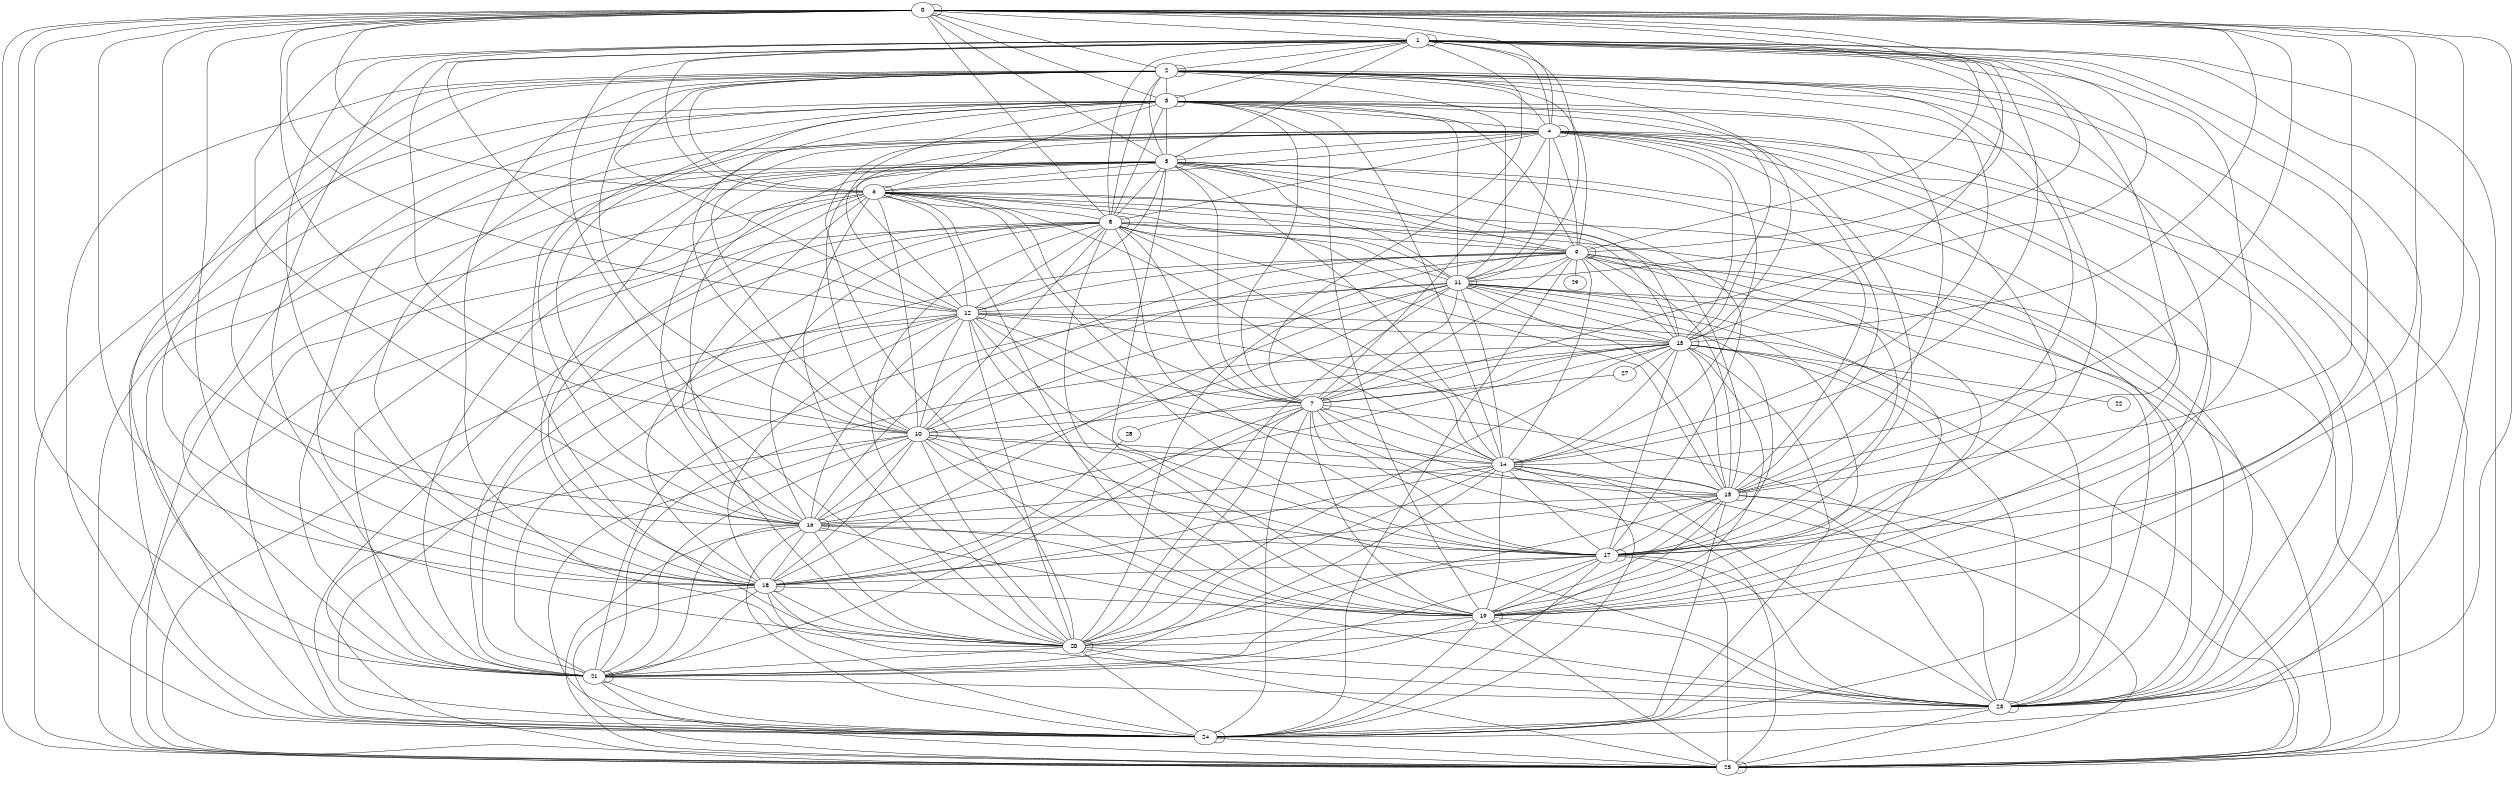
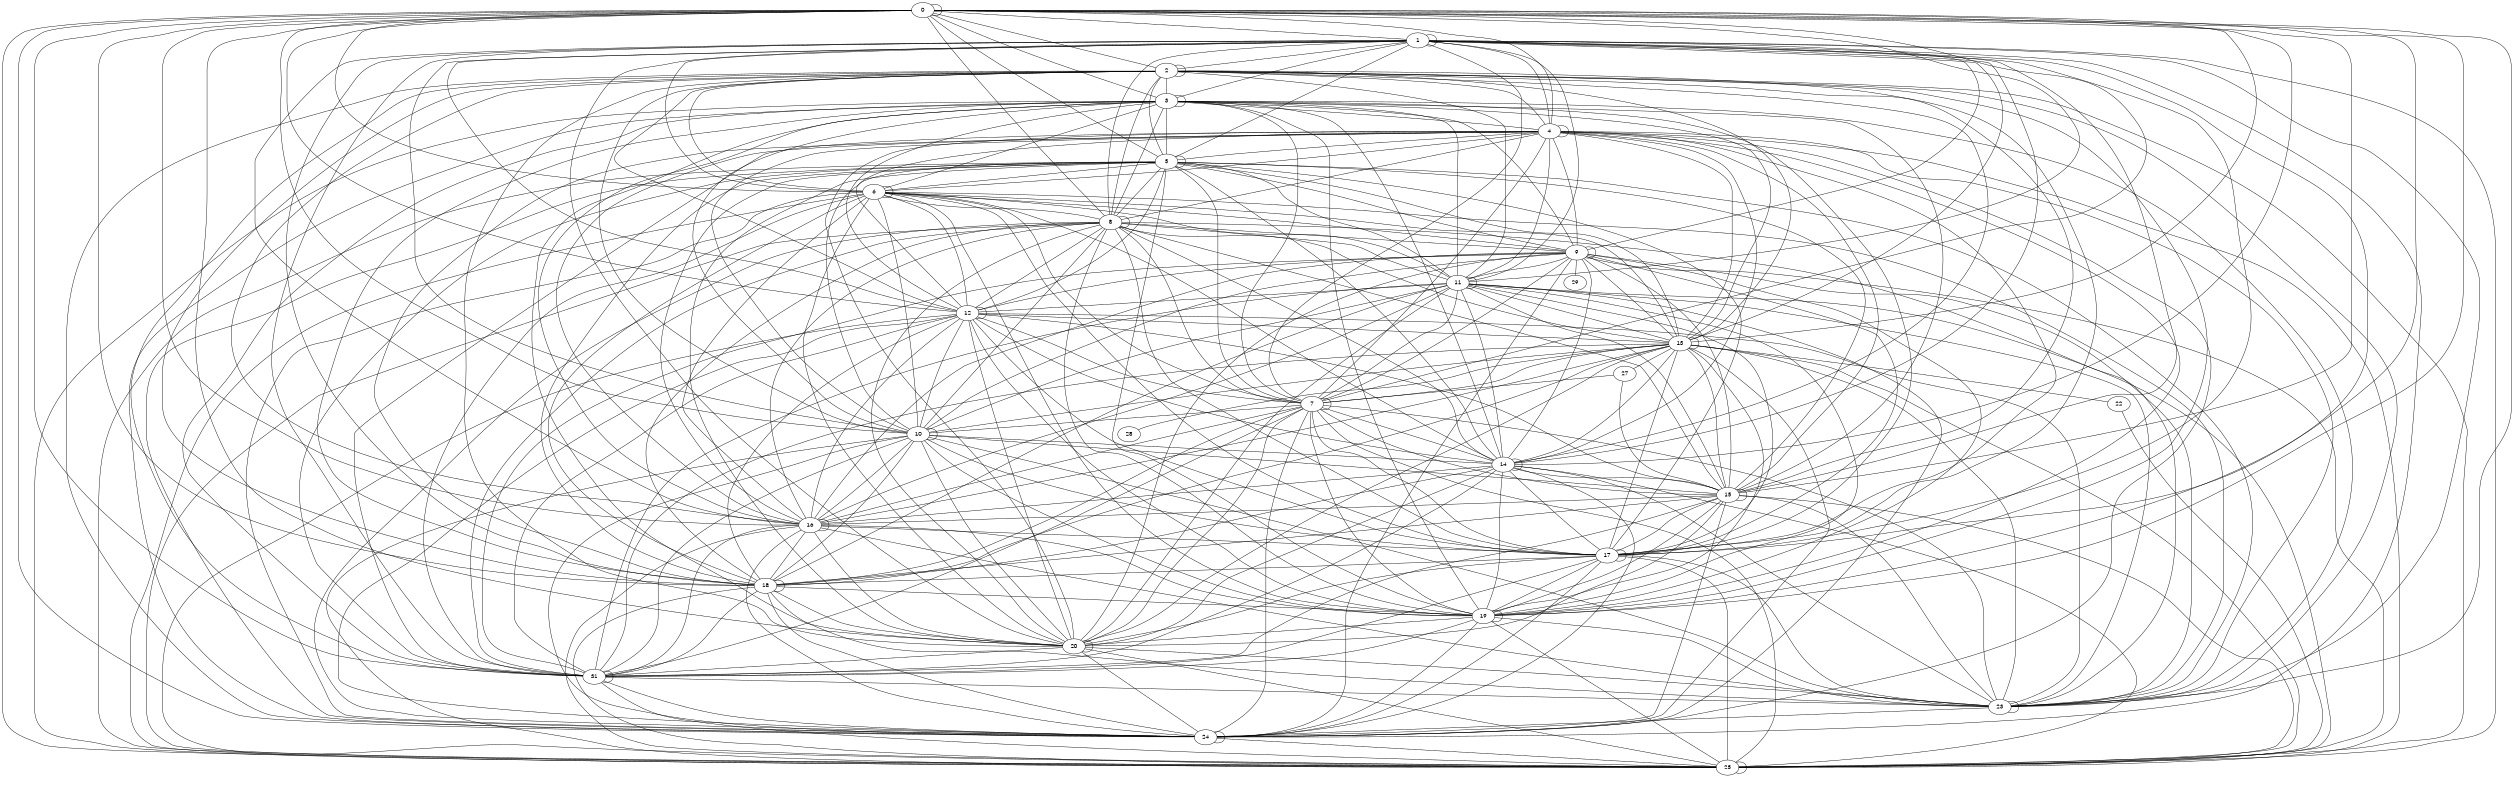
edge "0" -- "9": removed
edge "2" -- "9": removed
edge "6" -- "15": now "27" -- "15"
edge "7" -- "16": added
edge "28" -- "18": now "13" -- "18"
node "21": label "21" -> "31"
edge "23" -- "25": now "22" -- "25"
